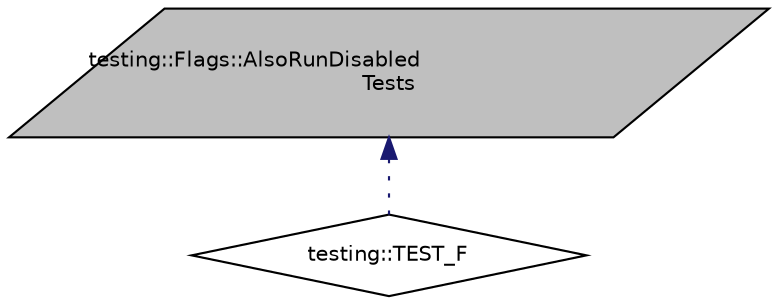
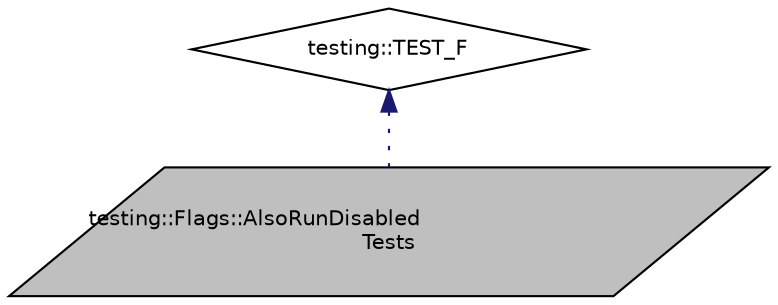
edge "testing::TEST_F" -> "testing::Flags::AlsoRunDisabled Tests": reversed
